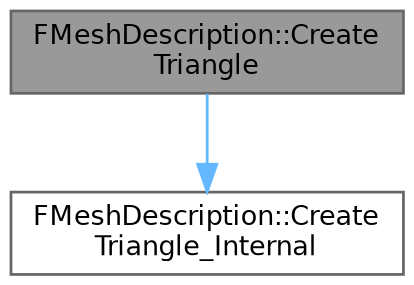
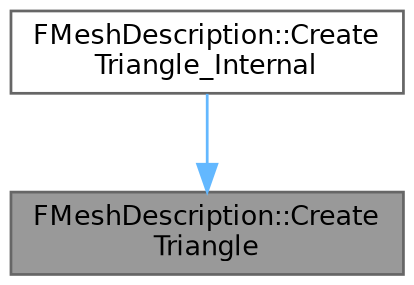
edge "FMeshDescription::Create Triangle" -> "FMeshDescription::Create Triangle_Internal": reversed
